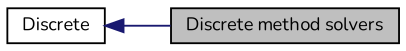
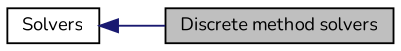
node "Discrete": label "Discrete" -> "Solvers"
